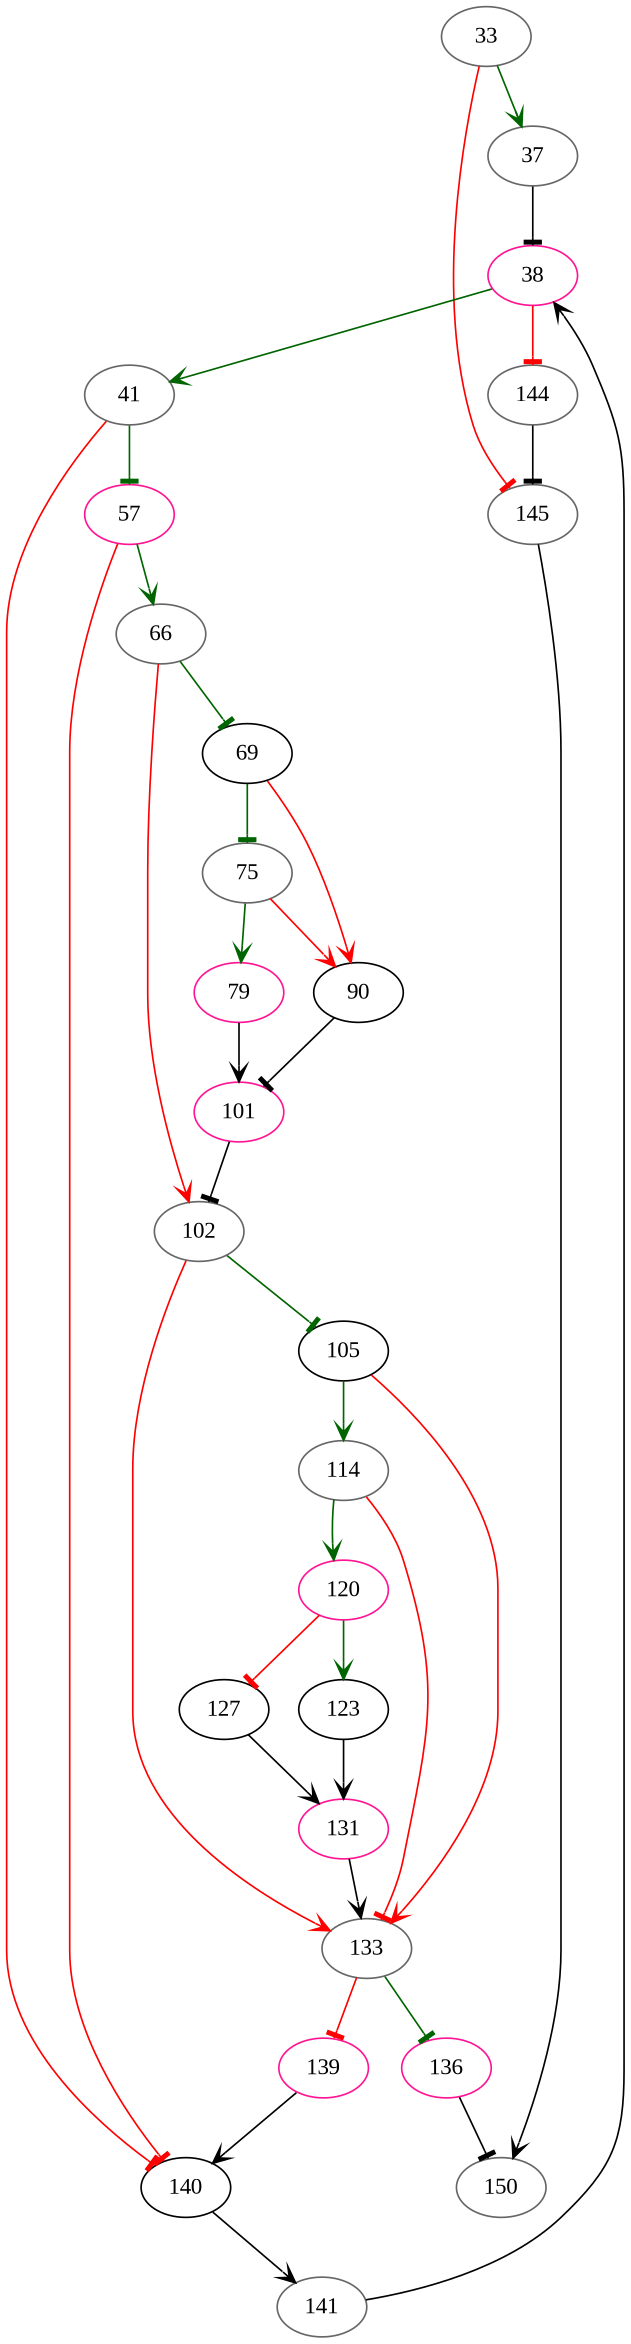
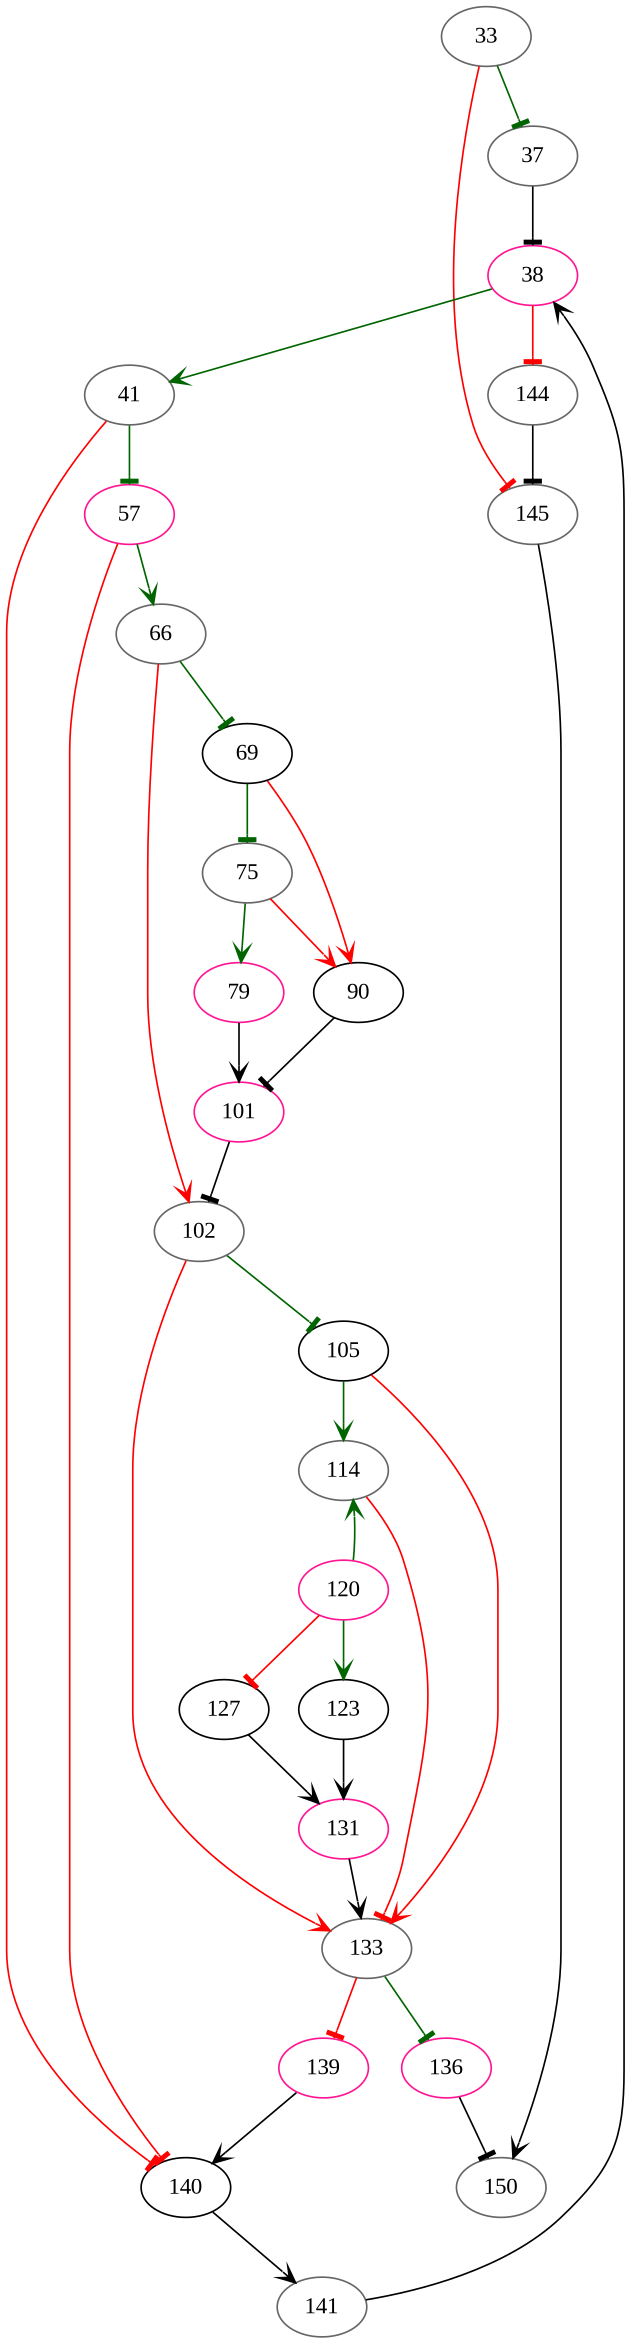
edge "33" -> "37": arrowhead vee -> tee
edge "114" -> "120": reversed
